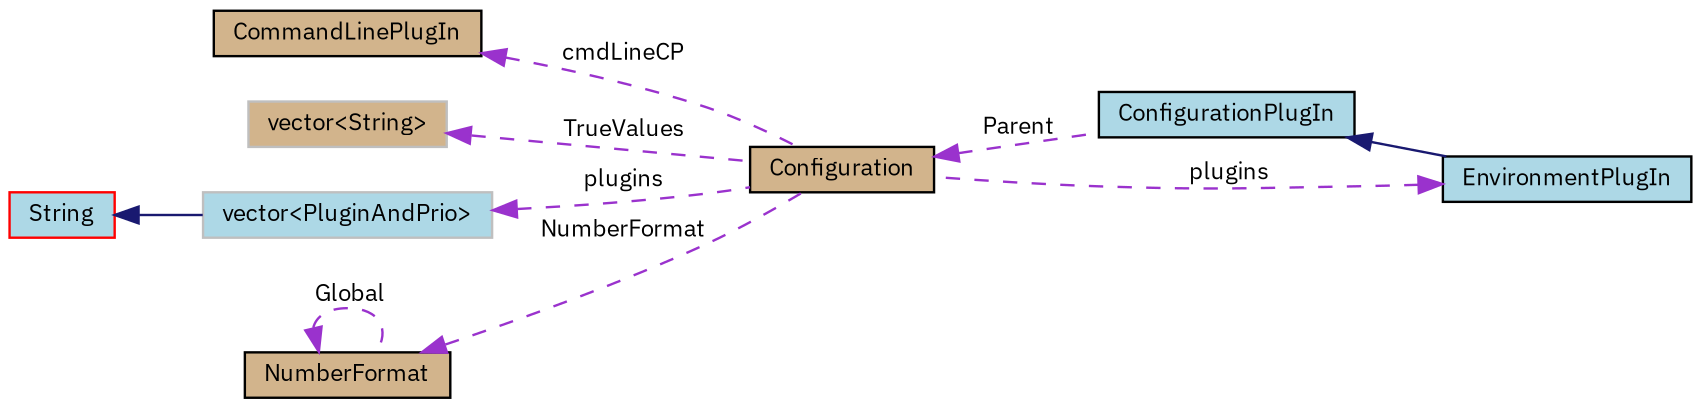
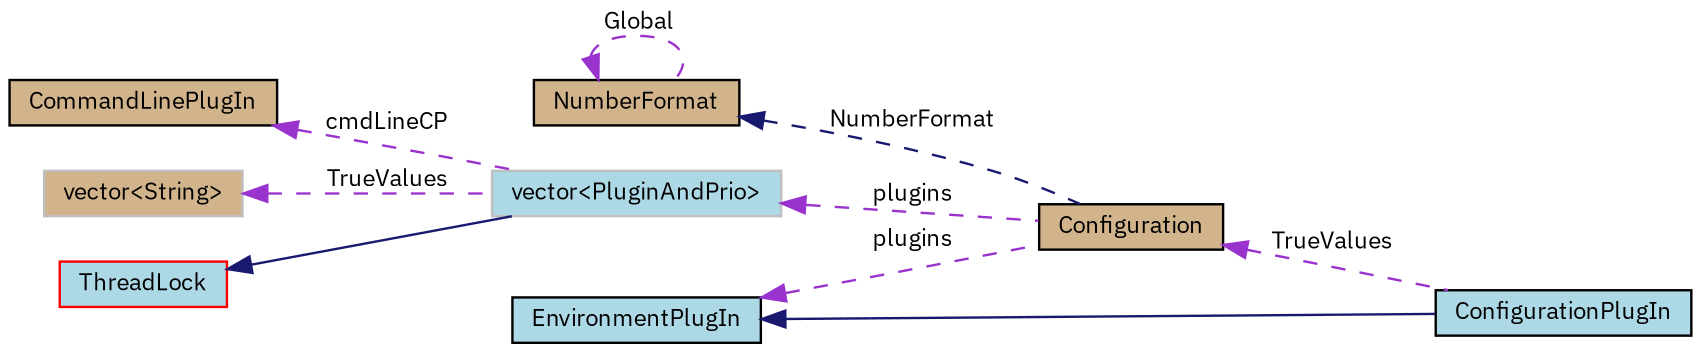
edge "Configuration" -> "CommandLinePlugIn": now "vector<PluginAndPrio>" -> "CommandLinePlugIn"
edge "ConfigurationPlugIn" -> "Configuration": label " Parent" -> " TrueValues"
edge "Configuration" -> "vector<String>": now "vector<PluginAndPrio>" -> "vector<String>"
edge "EnvironmentPlugIn" -> "ConfigurationPlugIn": reversed
node "String": label "String" -> "ThreadLock"
edge "Configuration" -> "NumberFormat": color darkorchid3 -> midnightblue
